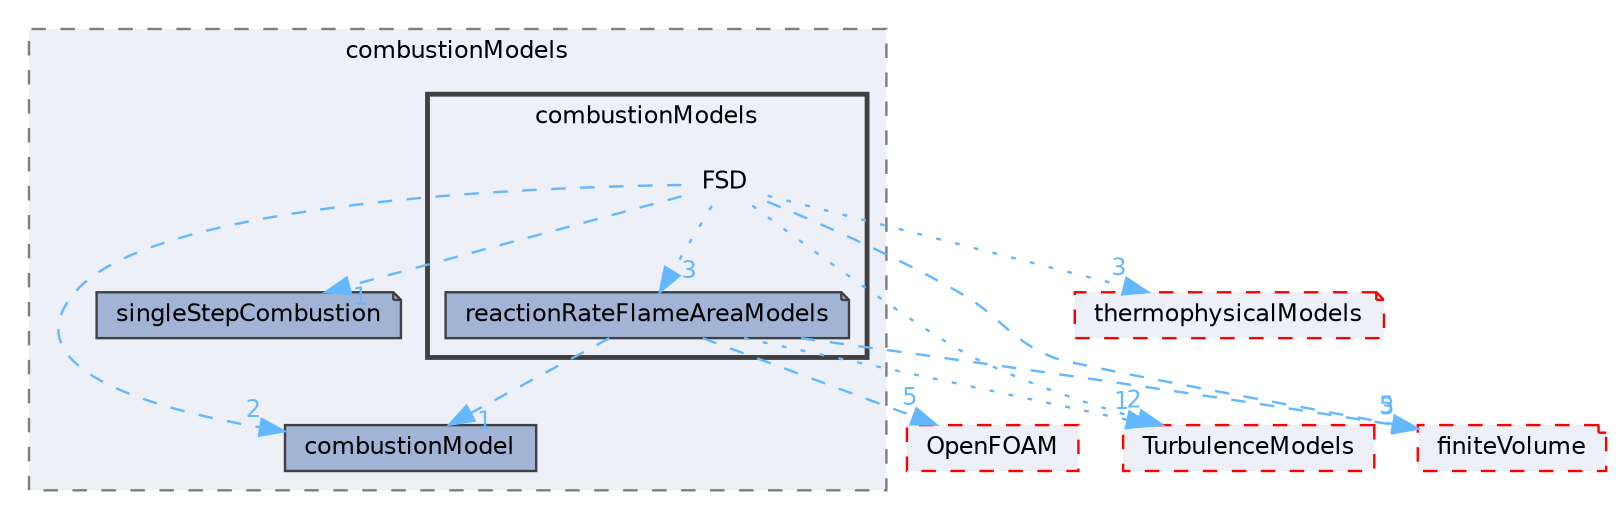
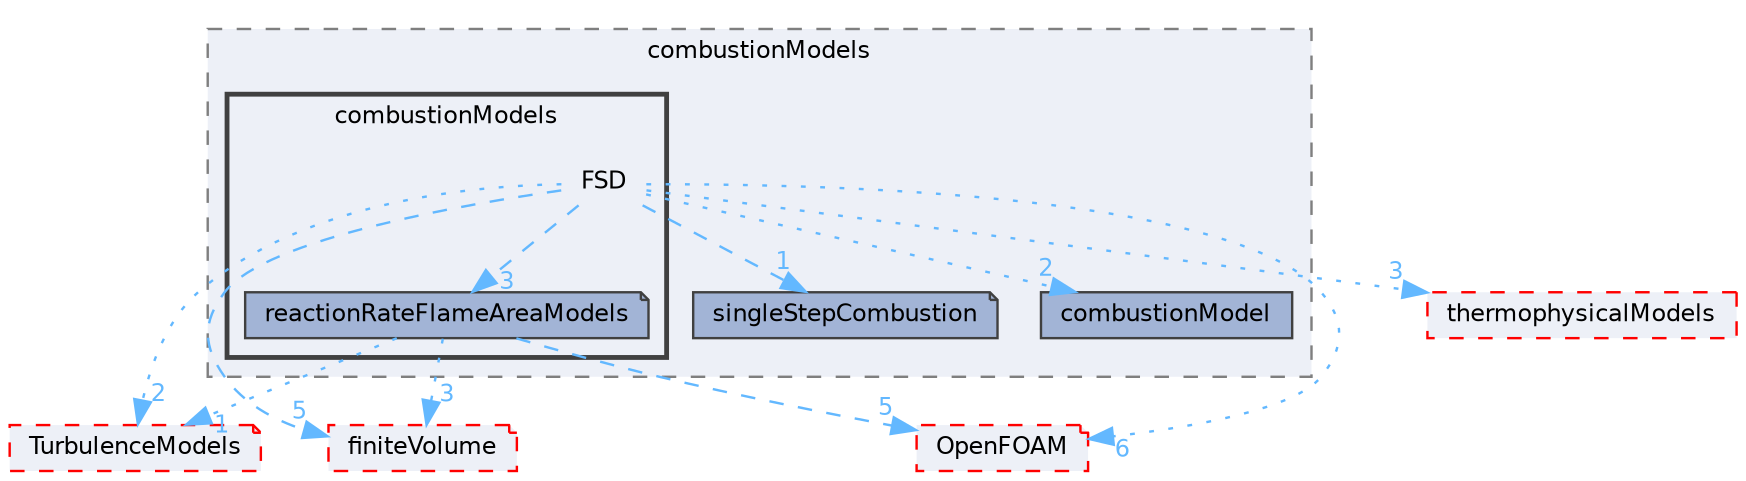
edge "FSD" -> "OpenFOAM": added
edge "FSD" -> "combustionModel": style dashed -> dotted
edge "FSD" -> "reactionRateFlameAreaModels": style dotted -> dashed
node "thermophysicalModels": shape note -> box
edge "reactionRateFlameAreaModels" -> "finiteVolume": style dashed -> dotted
edge "reactionRateFlameAreaModels" -> "combustionModel": removed
node "OpenFOAM": shape box -> note
node "TurbulenceModels": shape box -> note
